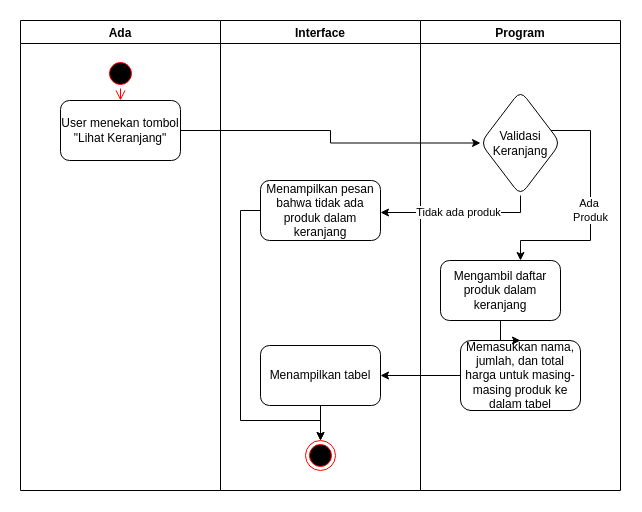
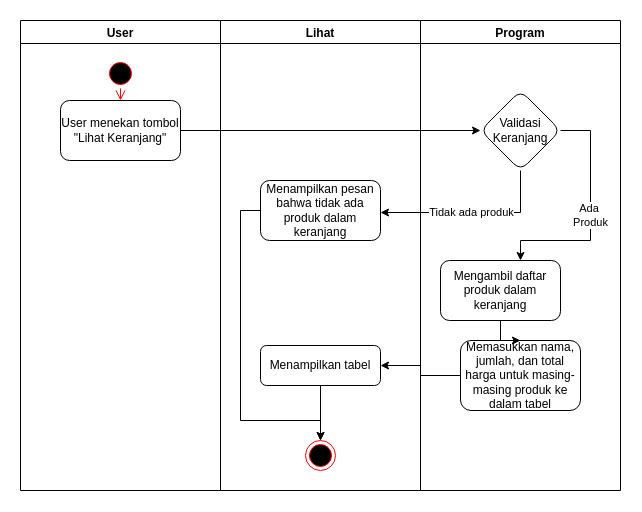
node "Ada": label "Ada" -> "User"
node "Interface": label "Interface" -> "Lihat"
node "Validasi Keranjang": size 80x105 -> 80x80
node "Menampilkan tabel": size 120x60 -> 120x40
